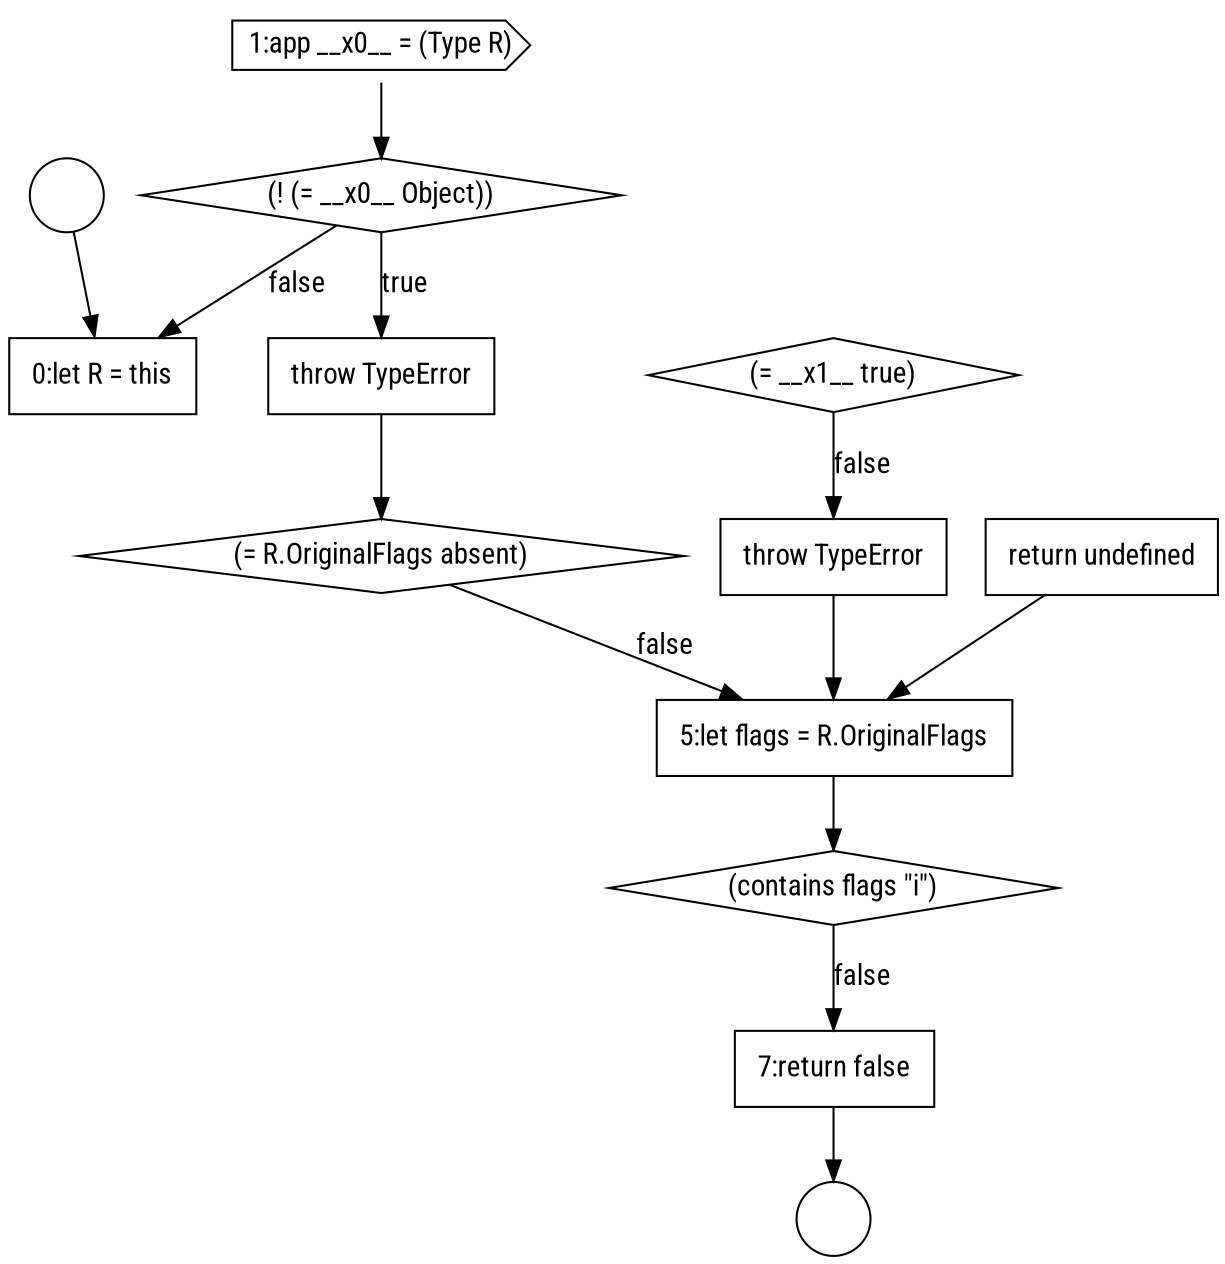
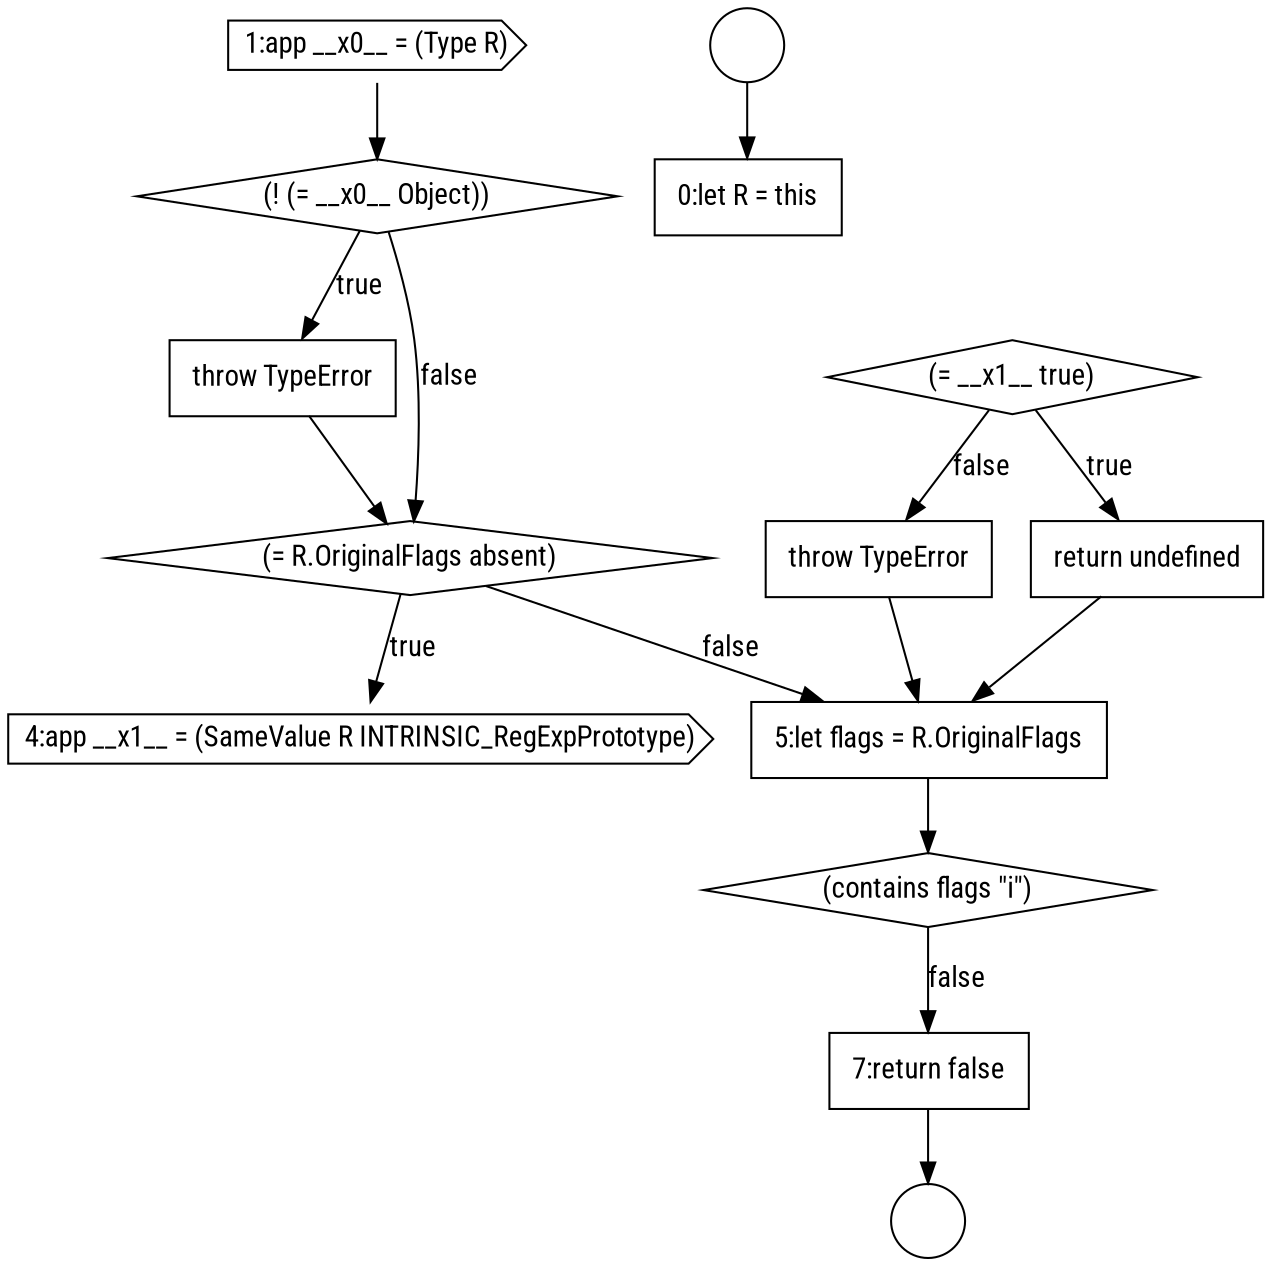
edge "(! (= __x0__ Object))" -> "0:let R = this": now "(! (= __x0__ Object))" -> "(= R.OriginalFlags absent)"
edge "(= __x1__ true)" -> "return undefined": added, label "true"
node "4:app __x1__ = (SameValue R INTRINSIC_RegExpPrototype)": added
